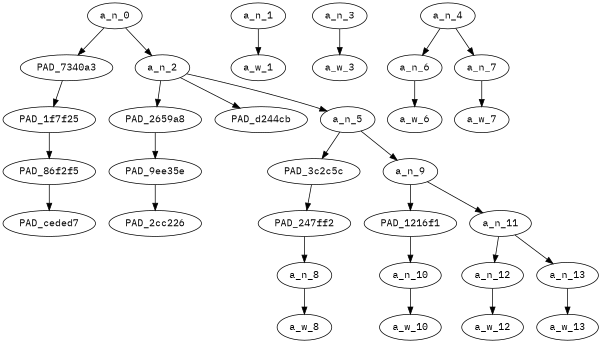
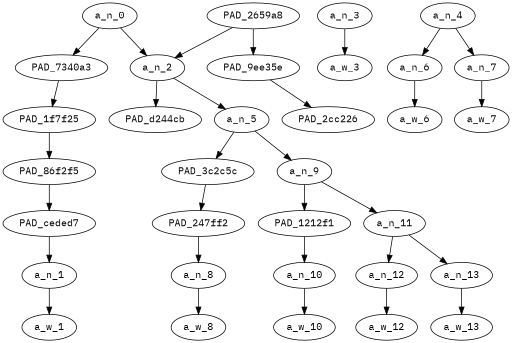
edge "a_n_2" -> "PAD_2659a8": reversed
node "PAD_1216f1": label "PAD_1216f1" -> "PAD_1212f1"
edge "PAD_ceded7" -> "a_n_1": added
